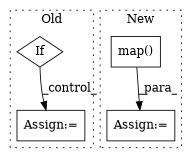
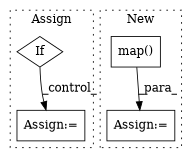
cluster "Old": label "Old" -> "Assign"
